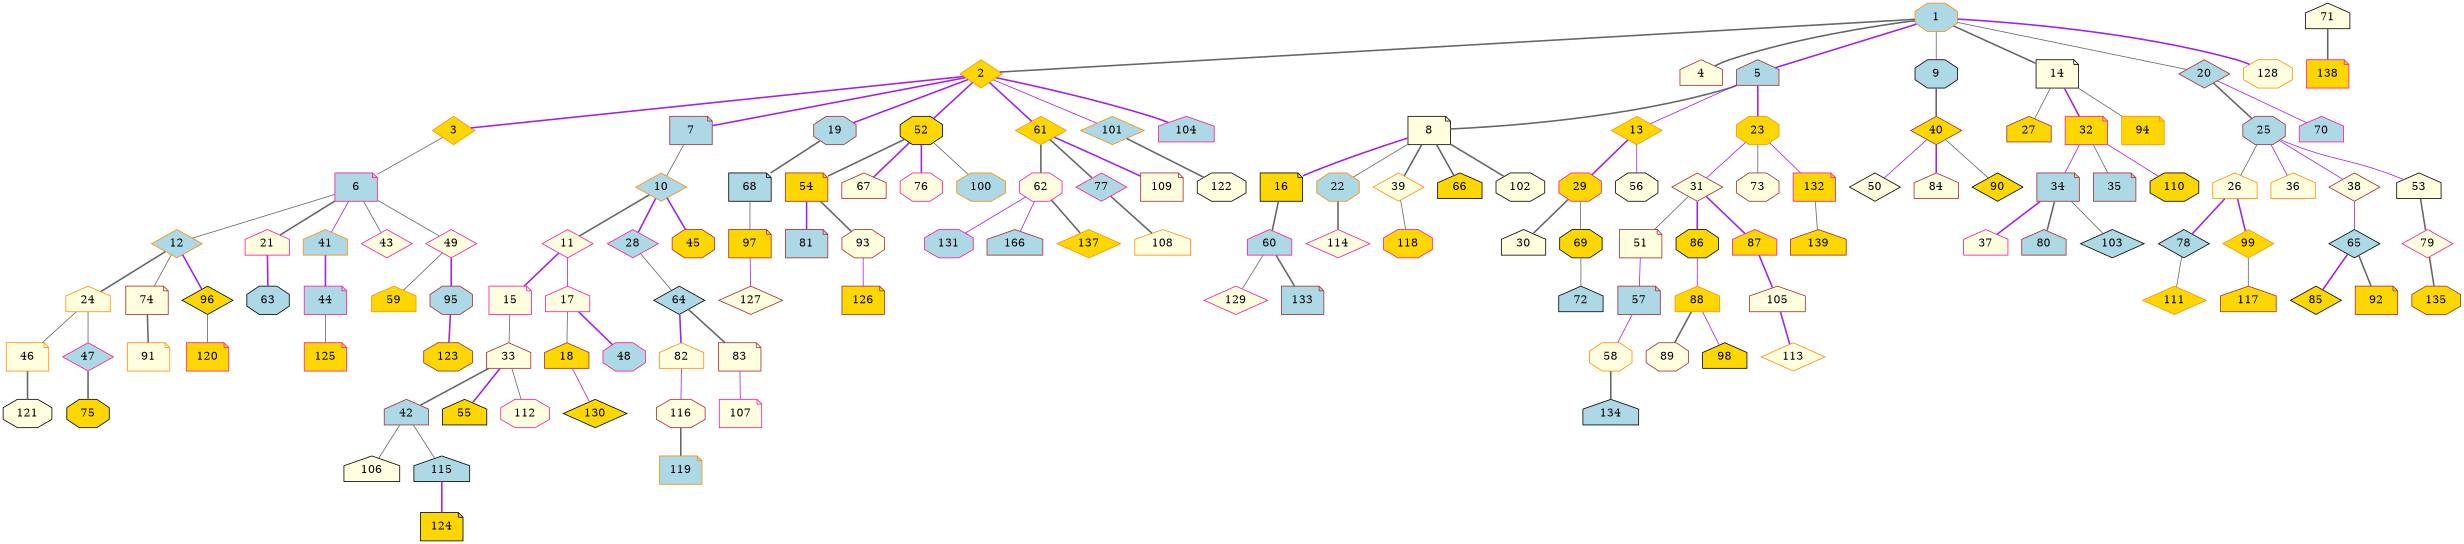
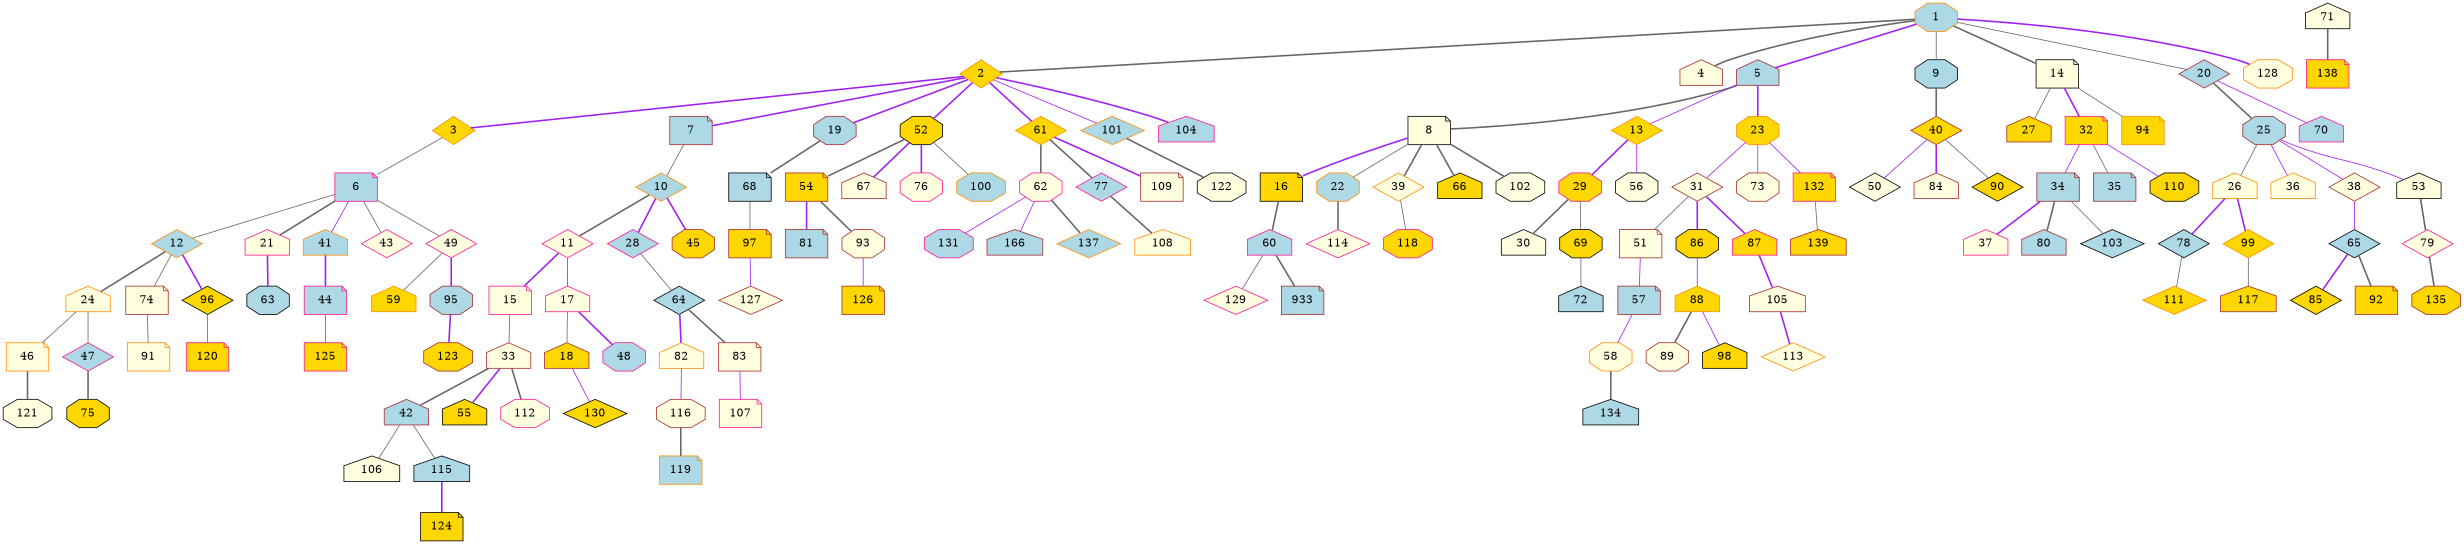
node "137": fillcolor gold -> lightblue
node "133": label "133" -> "933"
edge "74" -- "91": style bold -> solid
edge "33" -- "112": style solid -> bold
